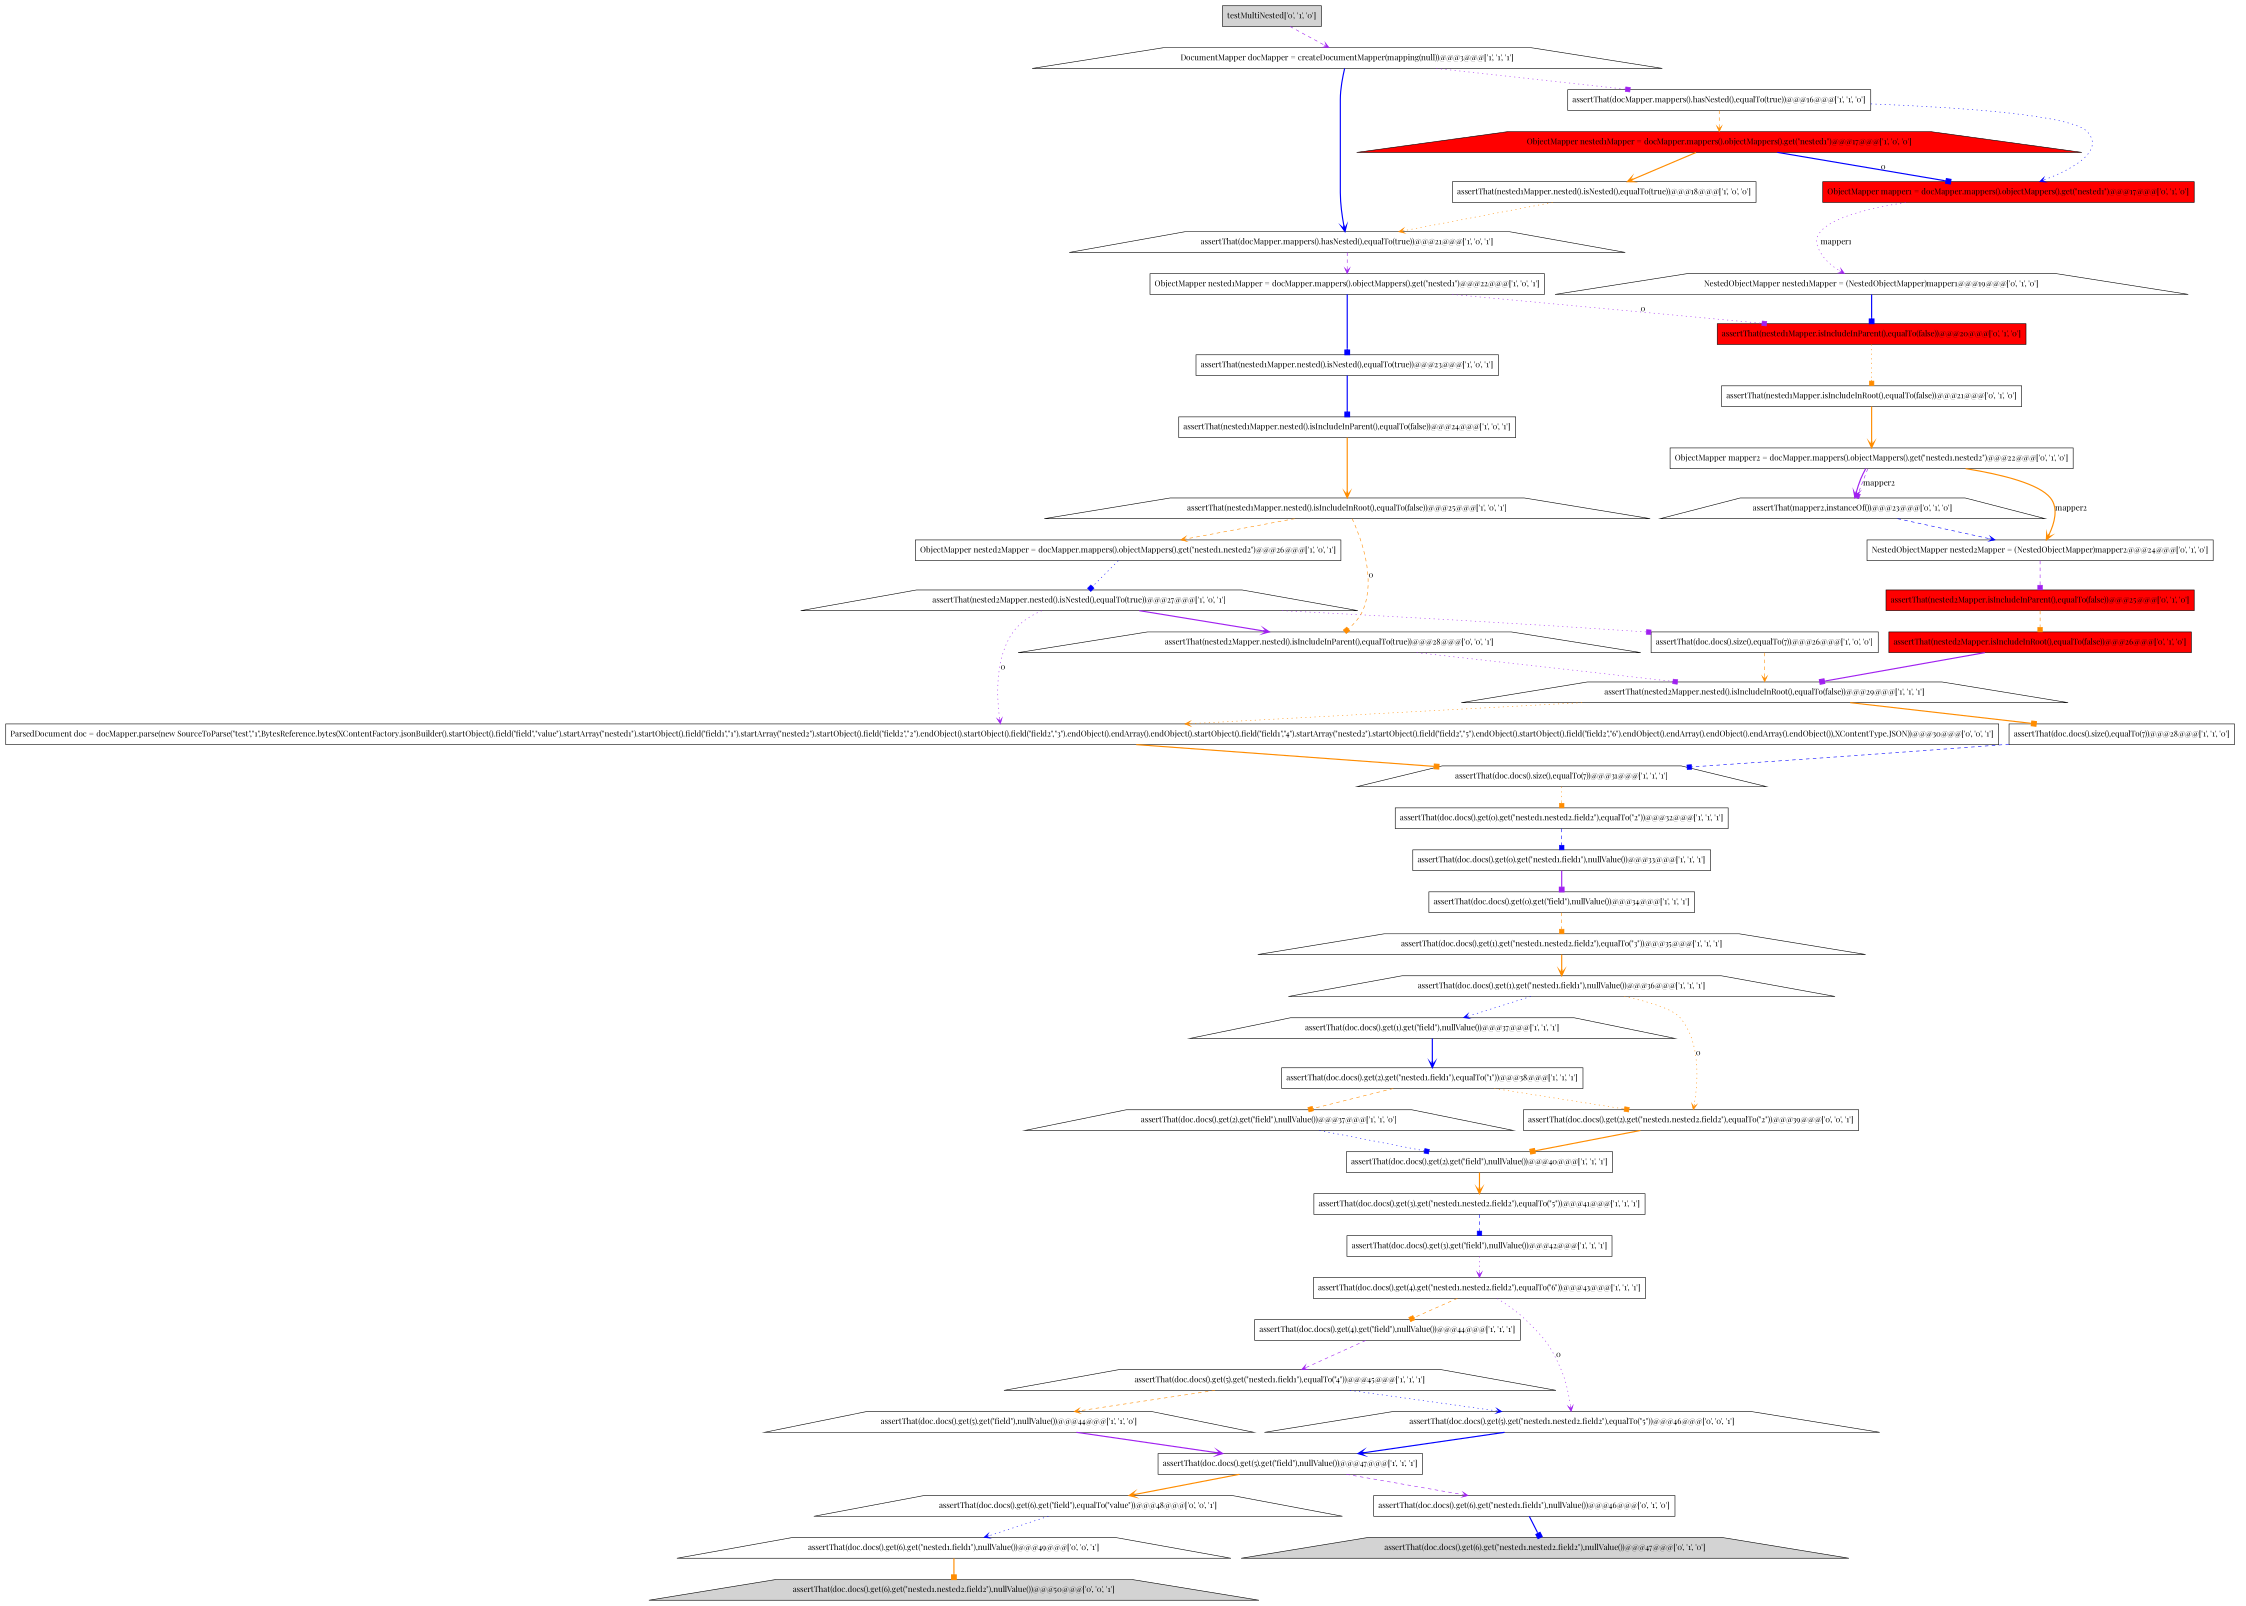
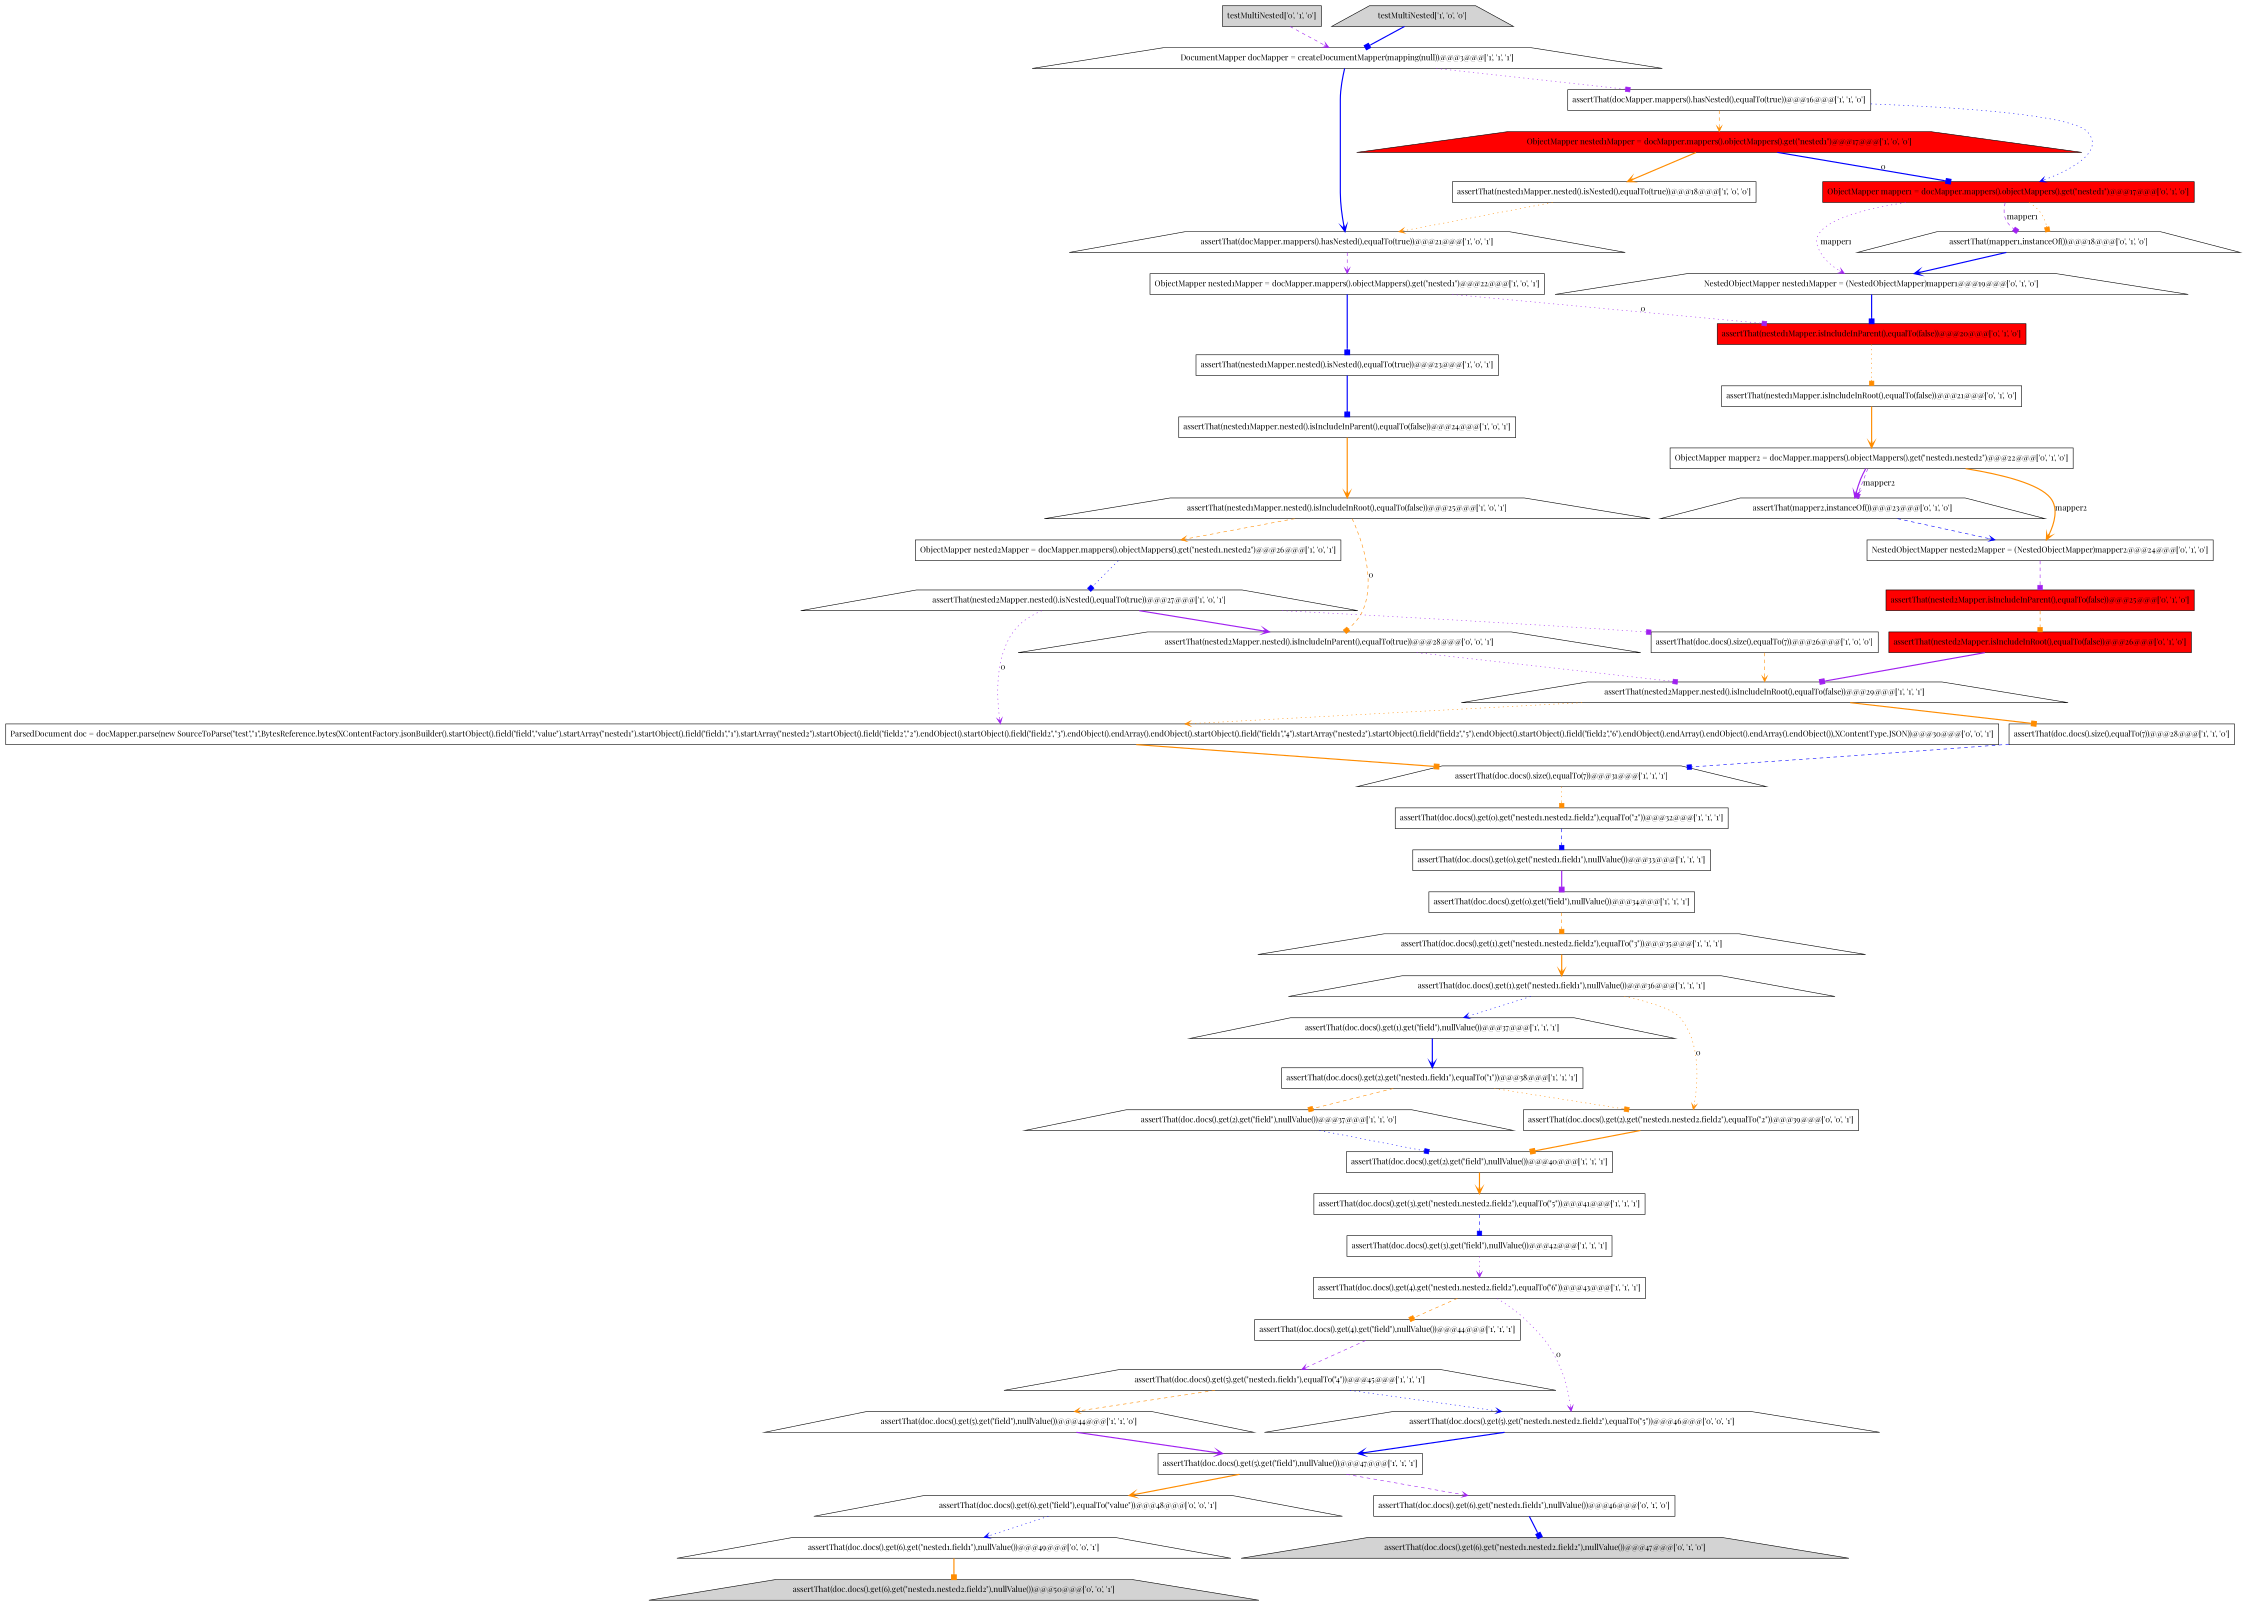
node "testMultiNested['1', '0', '0']": added
node "assertThat(mapper1,instanceOf())@@@18@@@['0', '1', '0']": added
